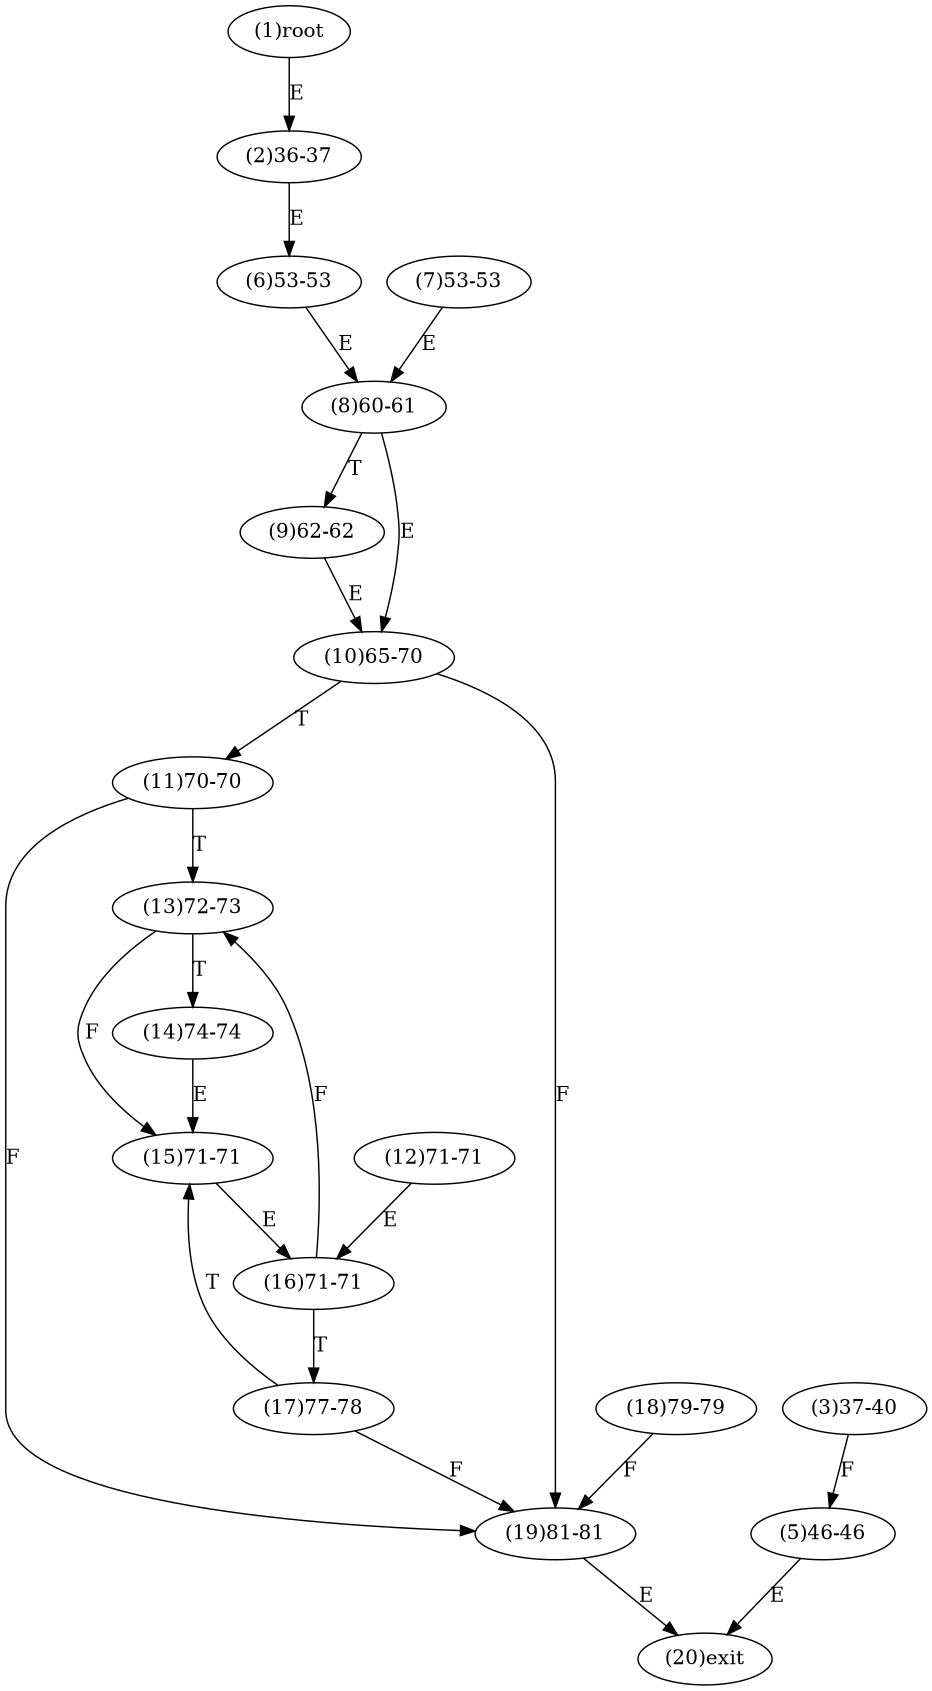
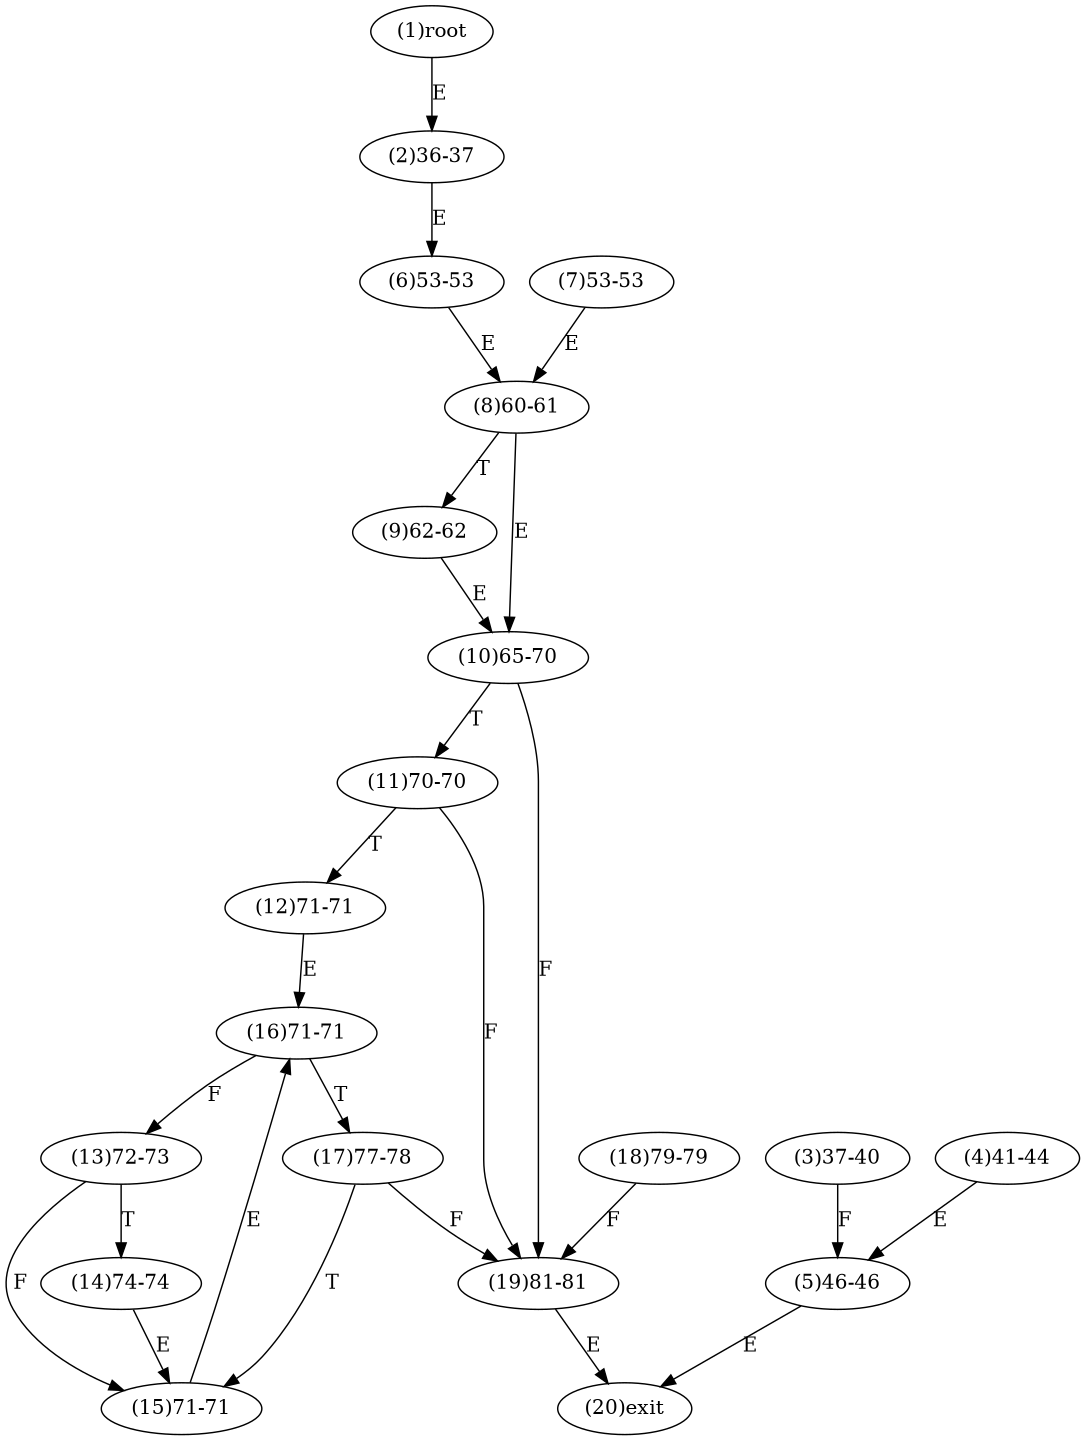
edge "(11)70-70" -> "(13)72-73": now "(11)70-70" -> "(12)71-71"
node "(4)41-44": added
